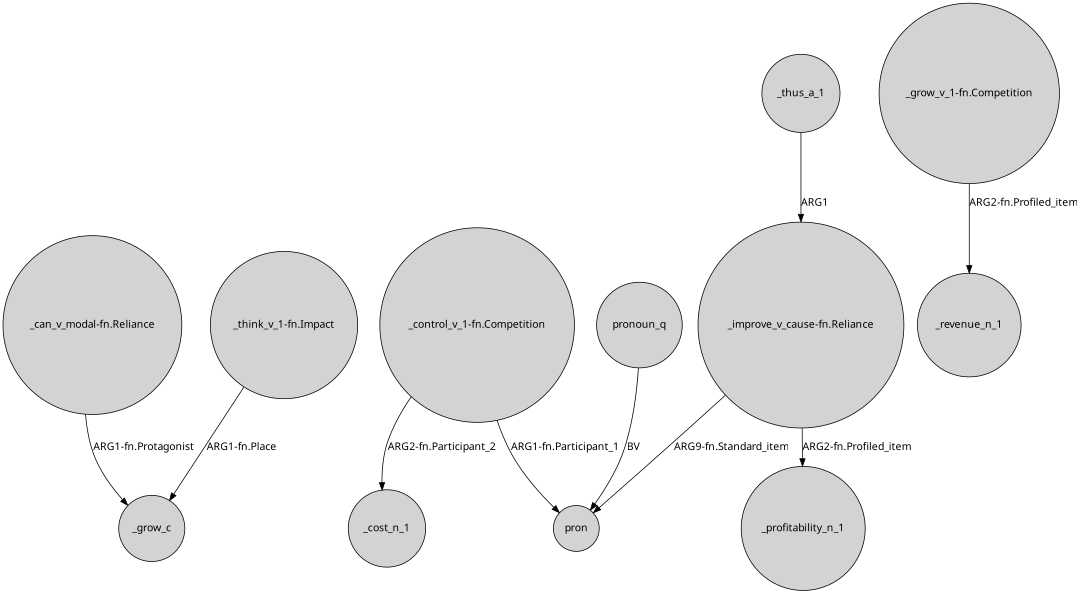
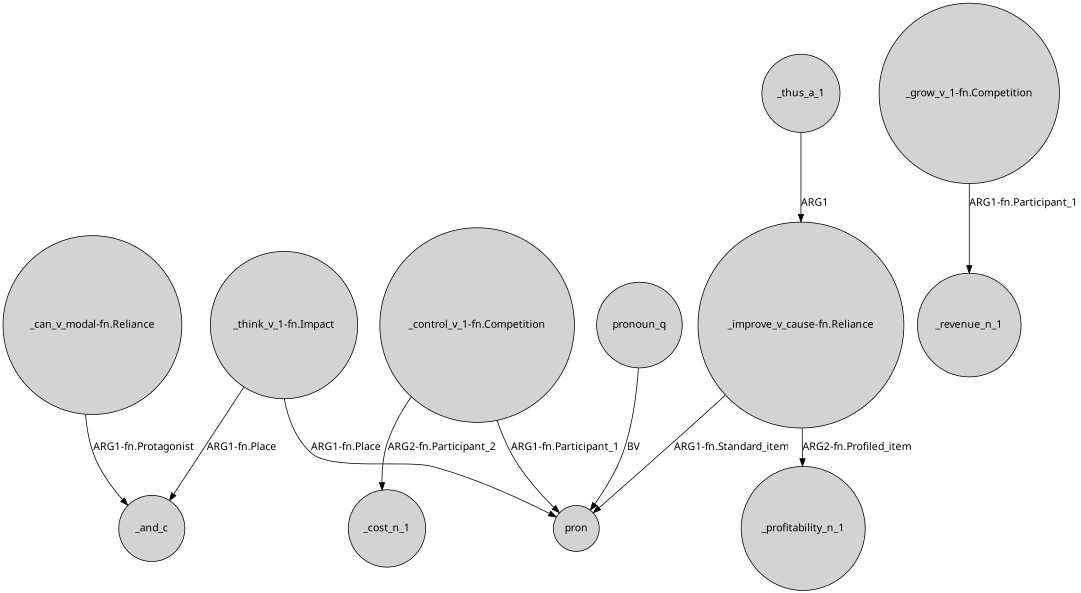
edge "_grow_v_1-fn.Competition" -> "_revenue_n_1": label "ARG2-fn.Profiled_item" -> "ARG1-fn.Participant_1"
edge "_improve_v_cause-fn.Reliance" -> "pron": label "ARG9-fn.Standard_item" -> "ARG1-fn.Standard_item"
edge "_think_v_1-fn.Impact" -> "pron": added, label "ARG1-fn.Place"
node "_grow_c": label "_grow_c" -> "_and_c"
